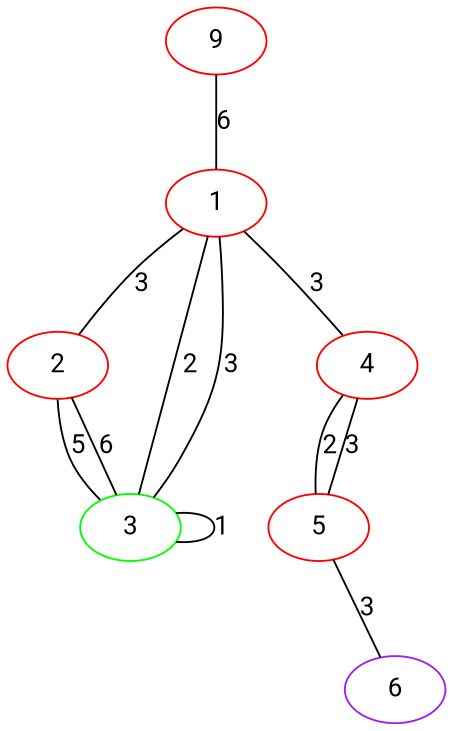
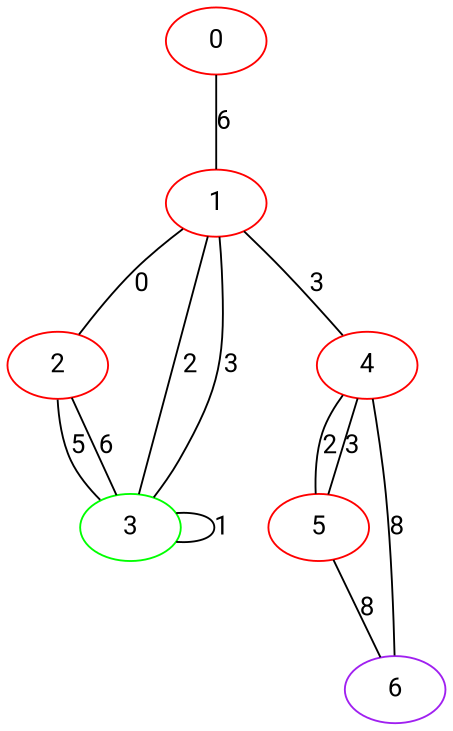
node "9": label "9" -> "0"
edge "1" -- "2": label "3" -> "0"
edge "4" -- "6": added, label "8"
edge "5" -- "6": label "3" -> "8"
